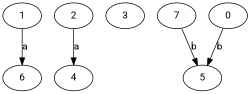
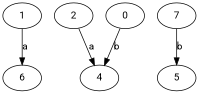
node "3": removed
edge "0" -> "5": now "0" -> "4"
